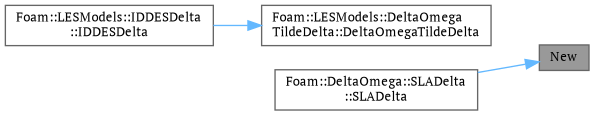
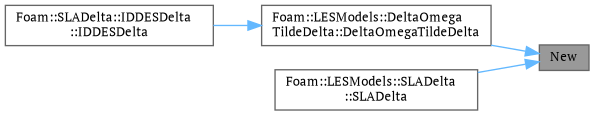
node "Foam::LESModels::IDDESDelta ::IDDESDelta": label "Foam::LESModels::IDDESDelta ::IDDESDelta" -> "Foam::SLADelta::IDDESDelta ::IDDESDelta"
edge "Foam::LESModels::DeltaOmega TildeDelta::DeltaOmegaTildeDelta" -> "New": added
node "Foam::DeltaOmega::SLADelta ::SLADelta": label "Foam::DeltaOmega::SLADelta ::SLADelta" -> "Foam::LESModels::SLADelta ::SLADelta"
